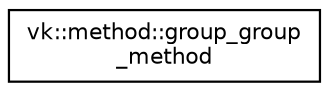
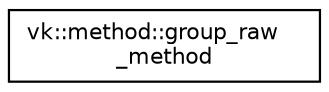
node "vk::method::group_group _method": label "vk::method::group_group _method" -> "vk::method::group_raw _method"
